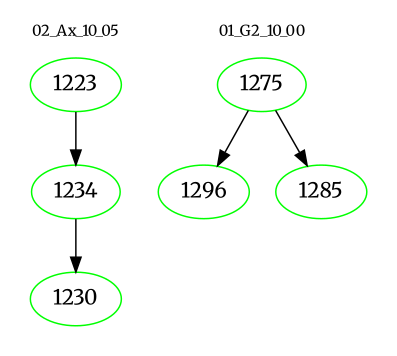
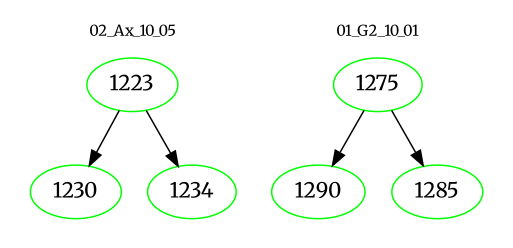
cluster "01_G2_10_00": label "01_G2_10_00" -> "01_G2_10_01"
node "1296": label "1296" -> "1290"
edge "1234" -> "1230": now "1223" -> "1230"
